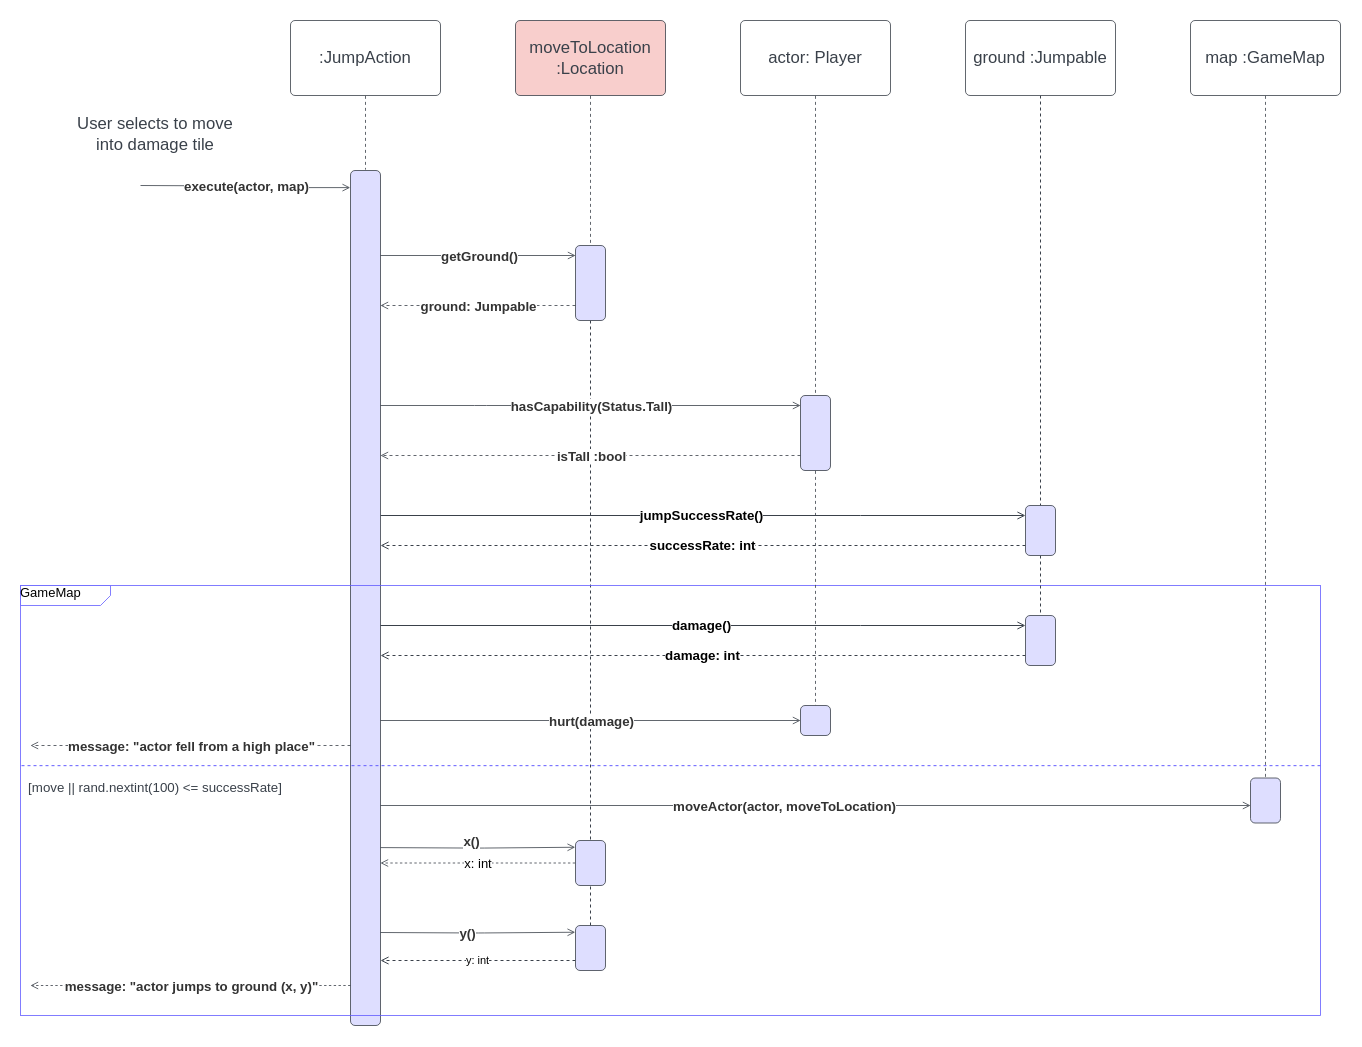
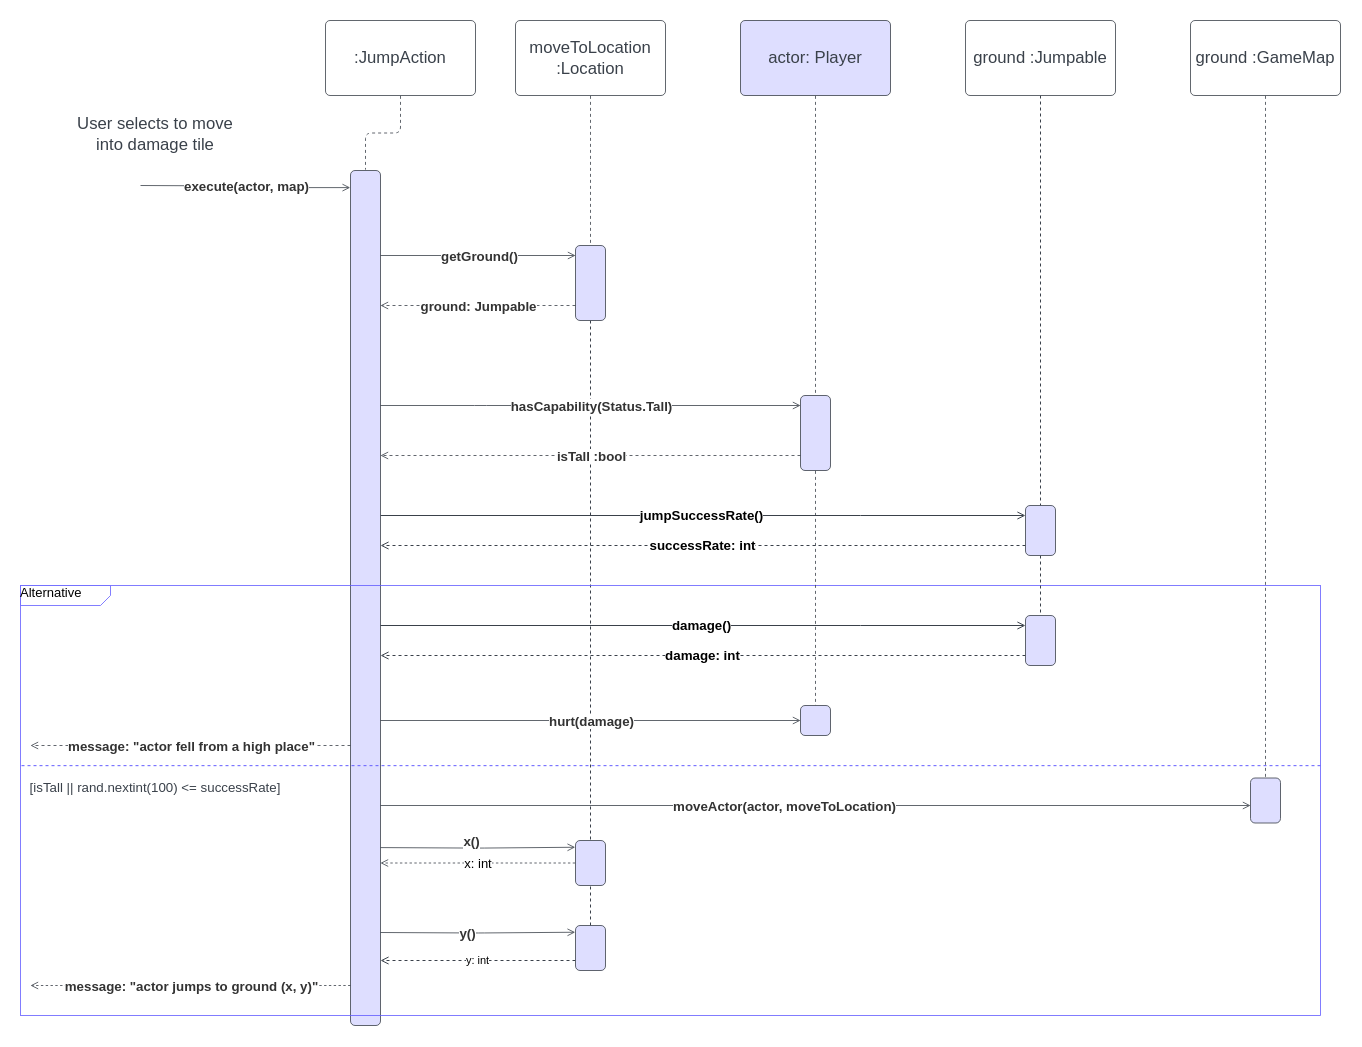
node ":JumpAction": moved (366, 58) -> (401, 58)
node "moveToLocation :Location": fillcolor #f8cecc -> #ffffff
node "actor: Player": fillcolor #ffffff -> #dedeff
node "map :GameMap": label "map :GameMap" -> "ground :GameMap"
node "GameMap": label "GameMap" -> "Alternative"
node "[move || rand.nextint(100) <= successRate]": label "[move || rand.nextint(100) <= successRate]" -> "[isTall || rand.nextint(100) <= successRate]"
